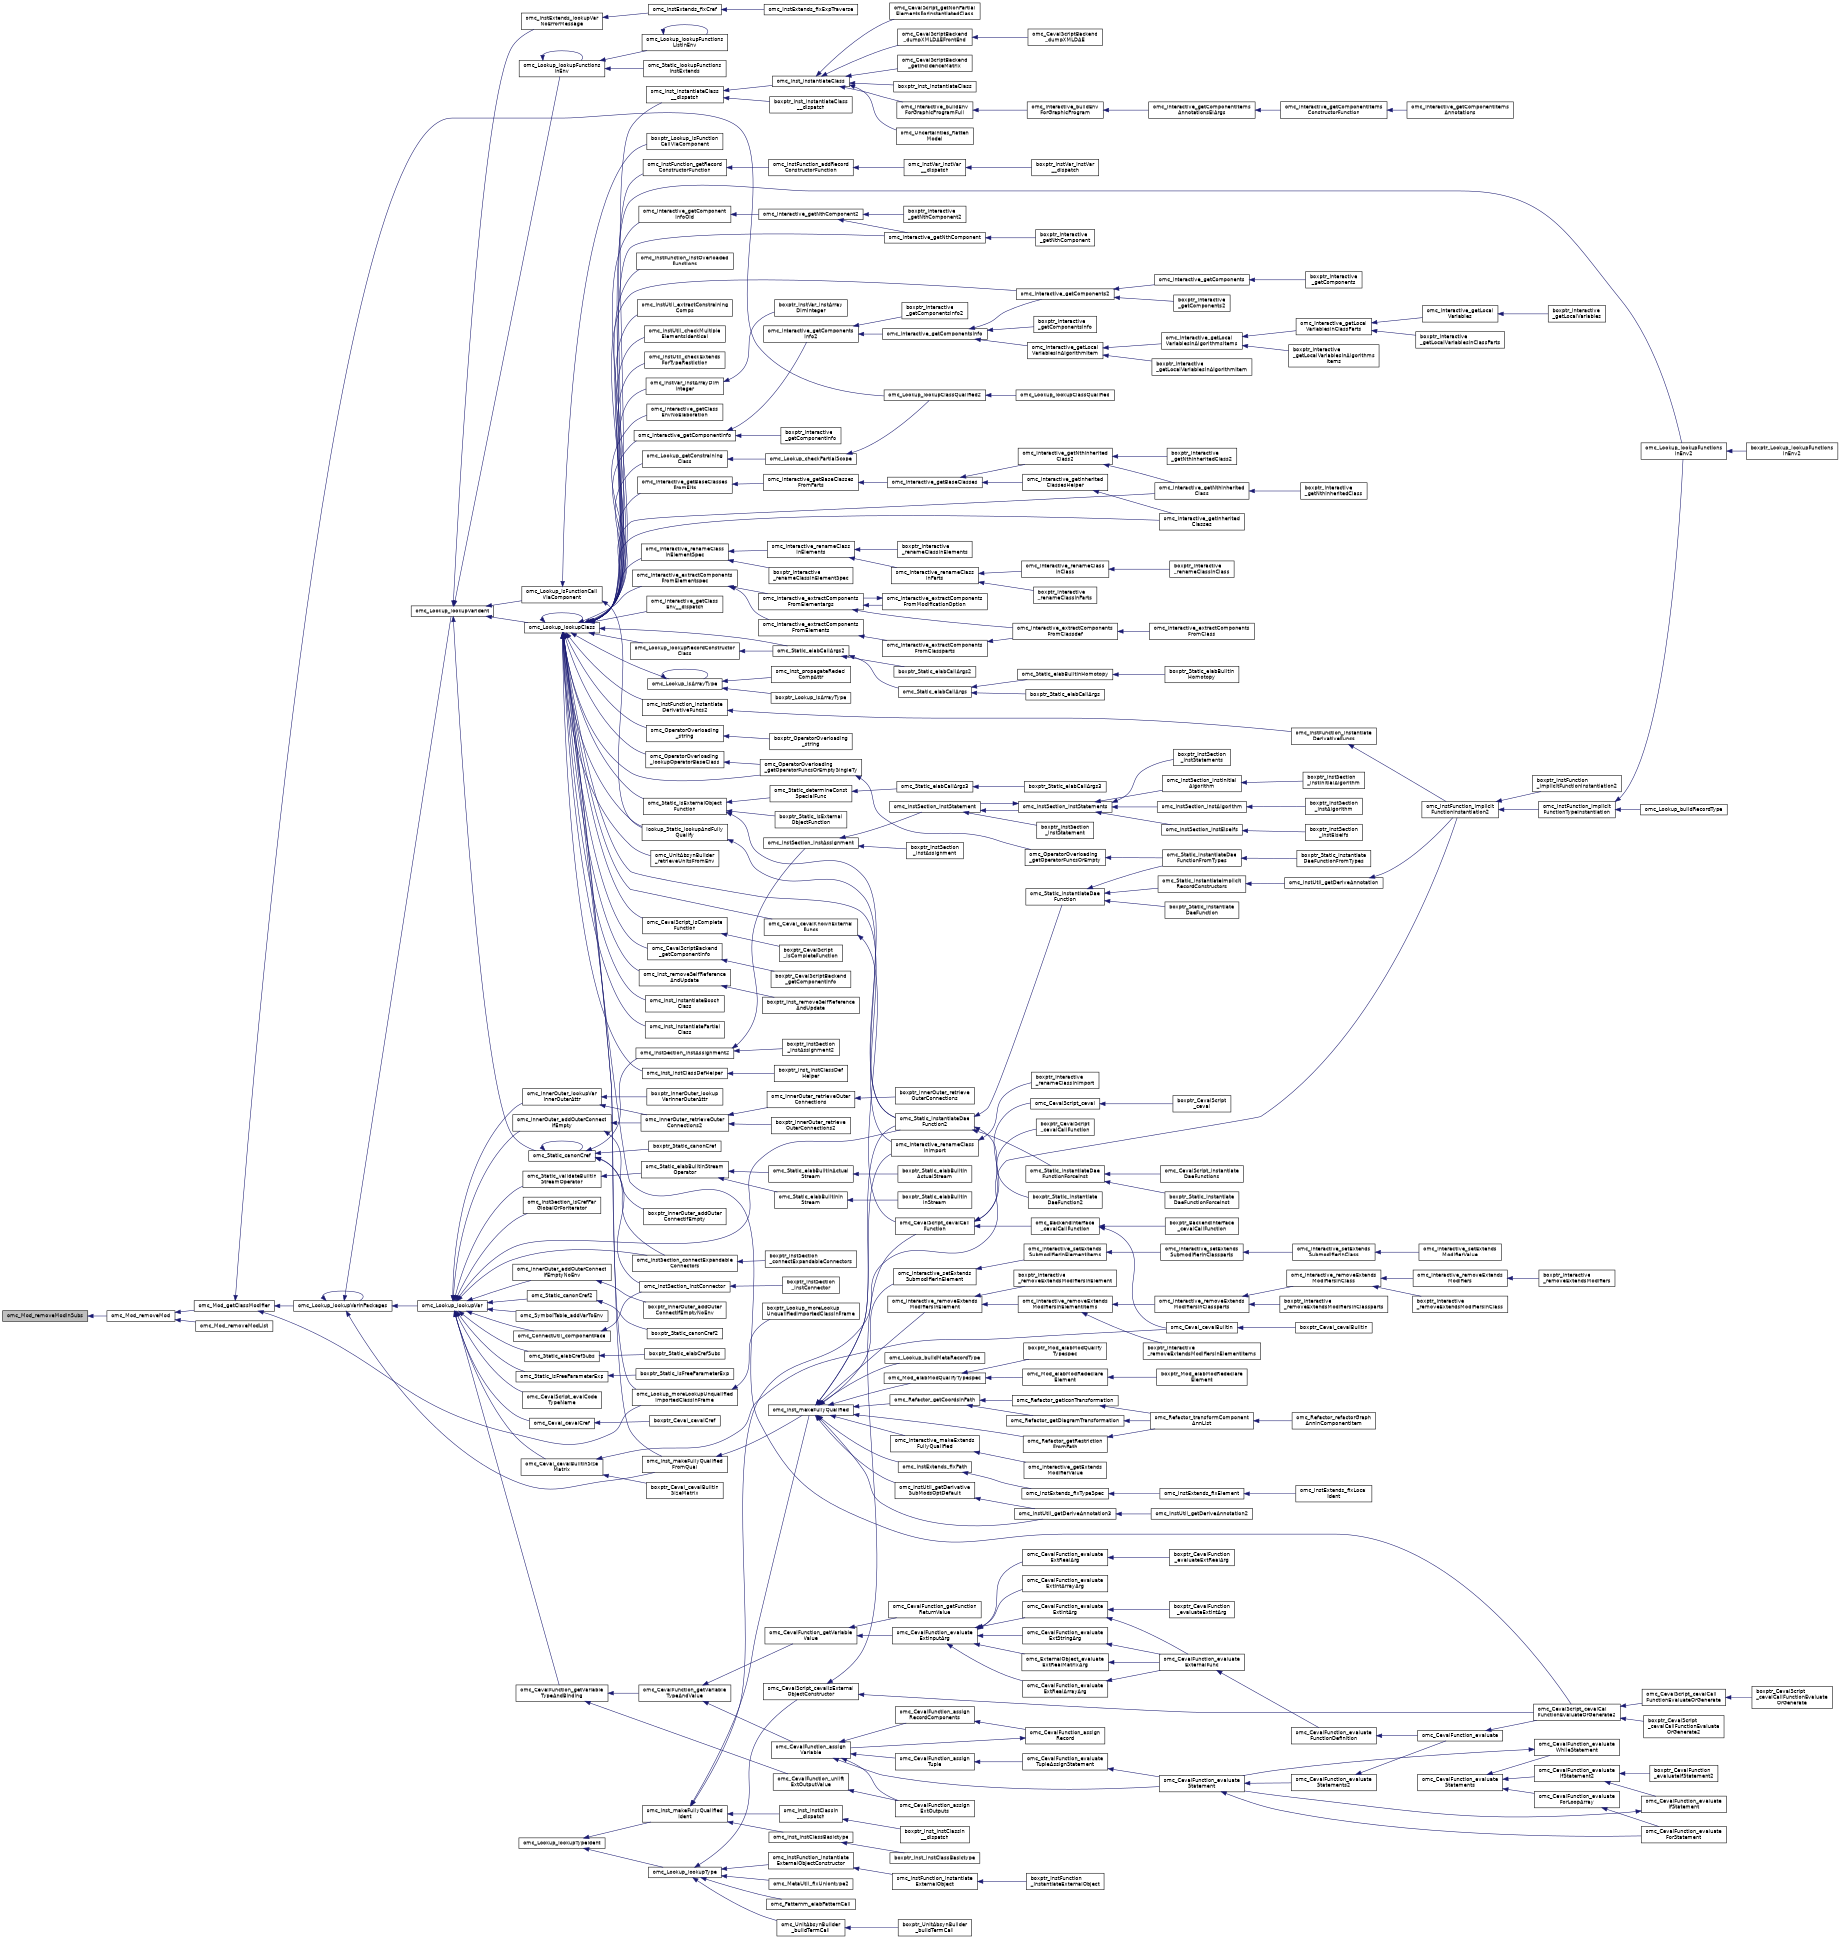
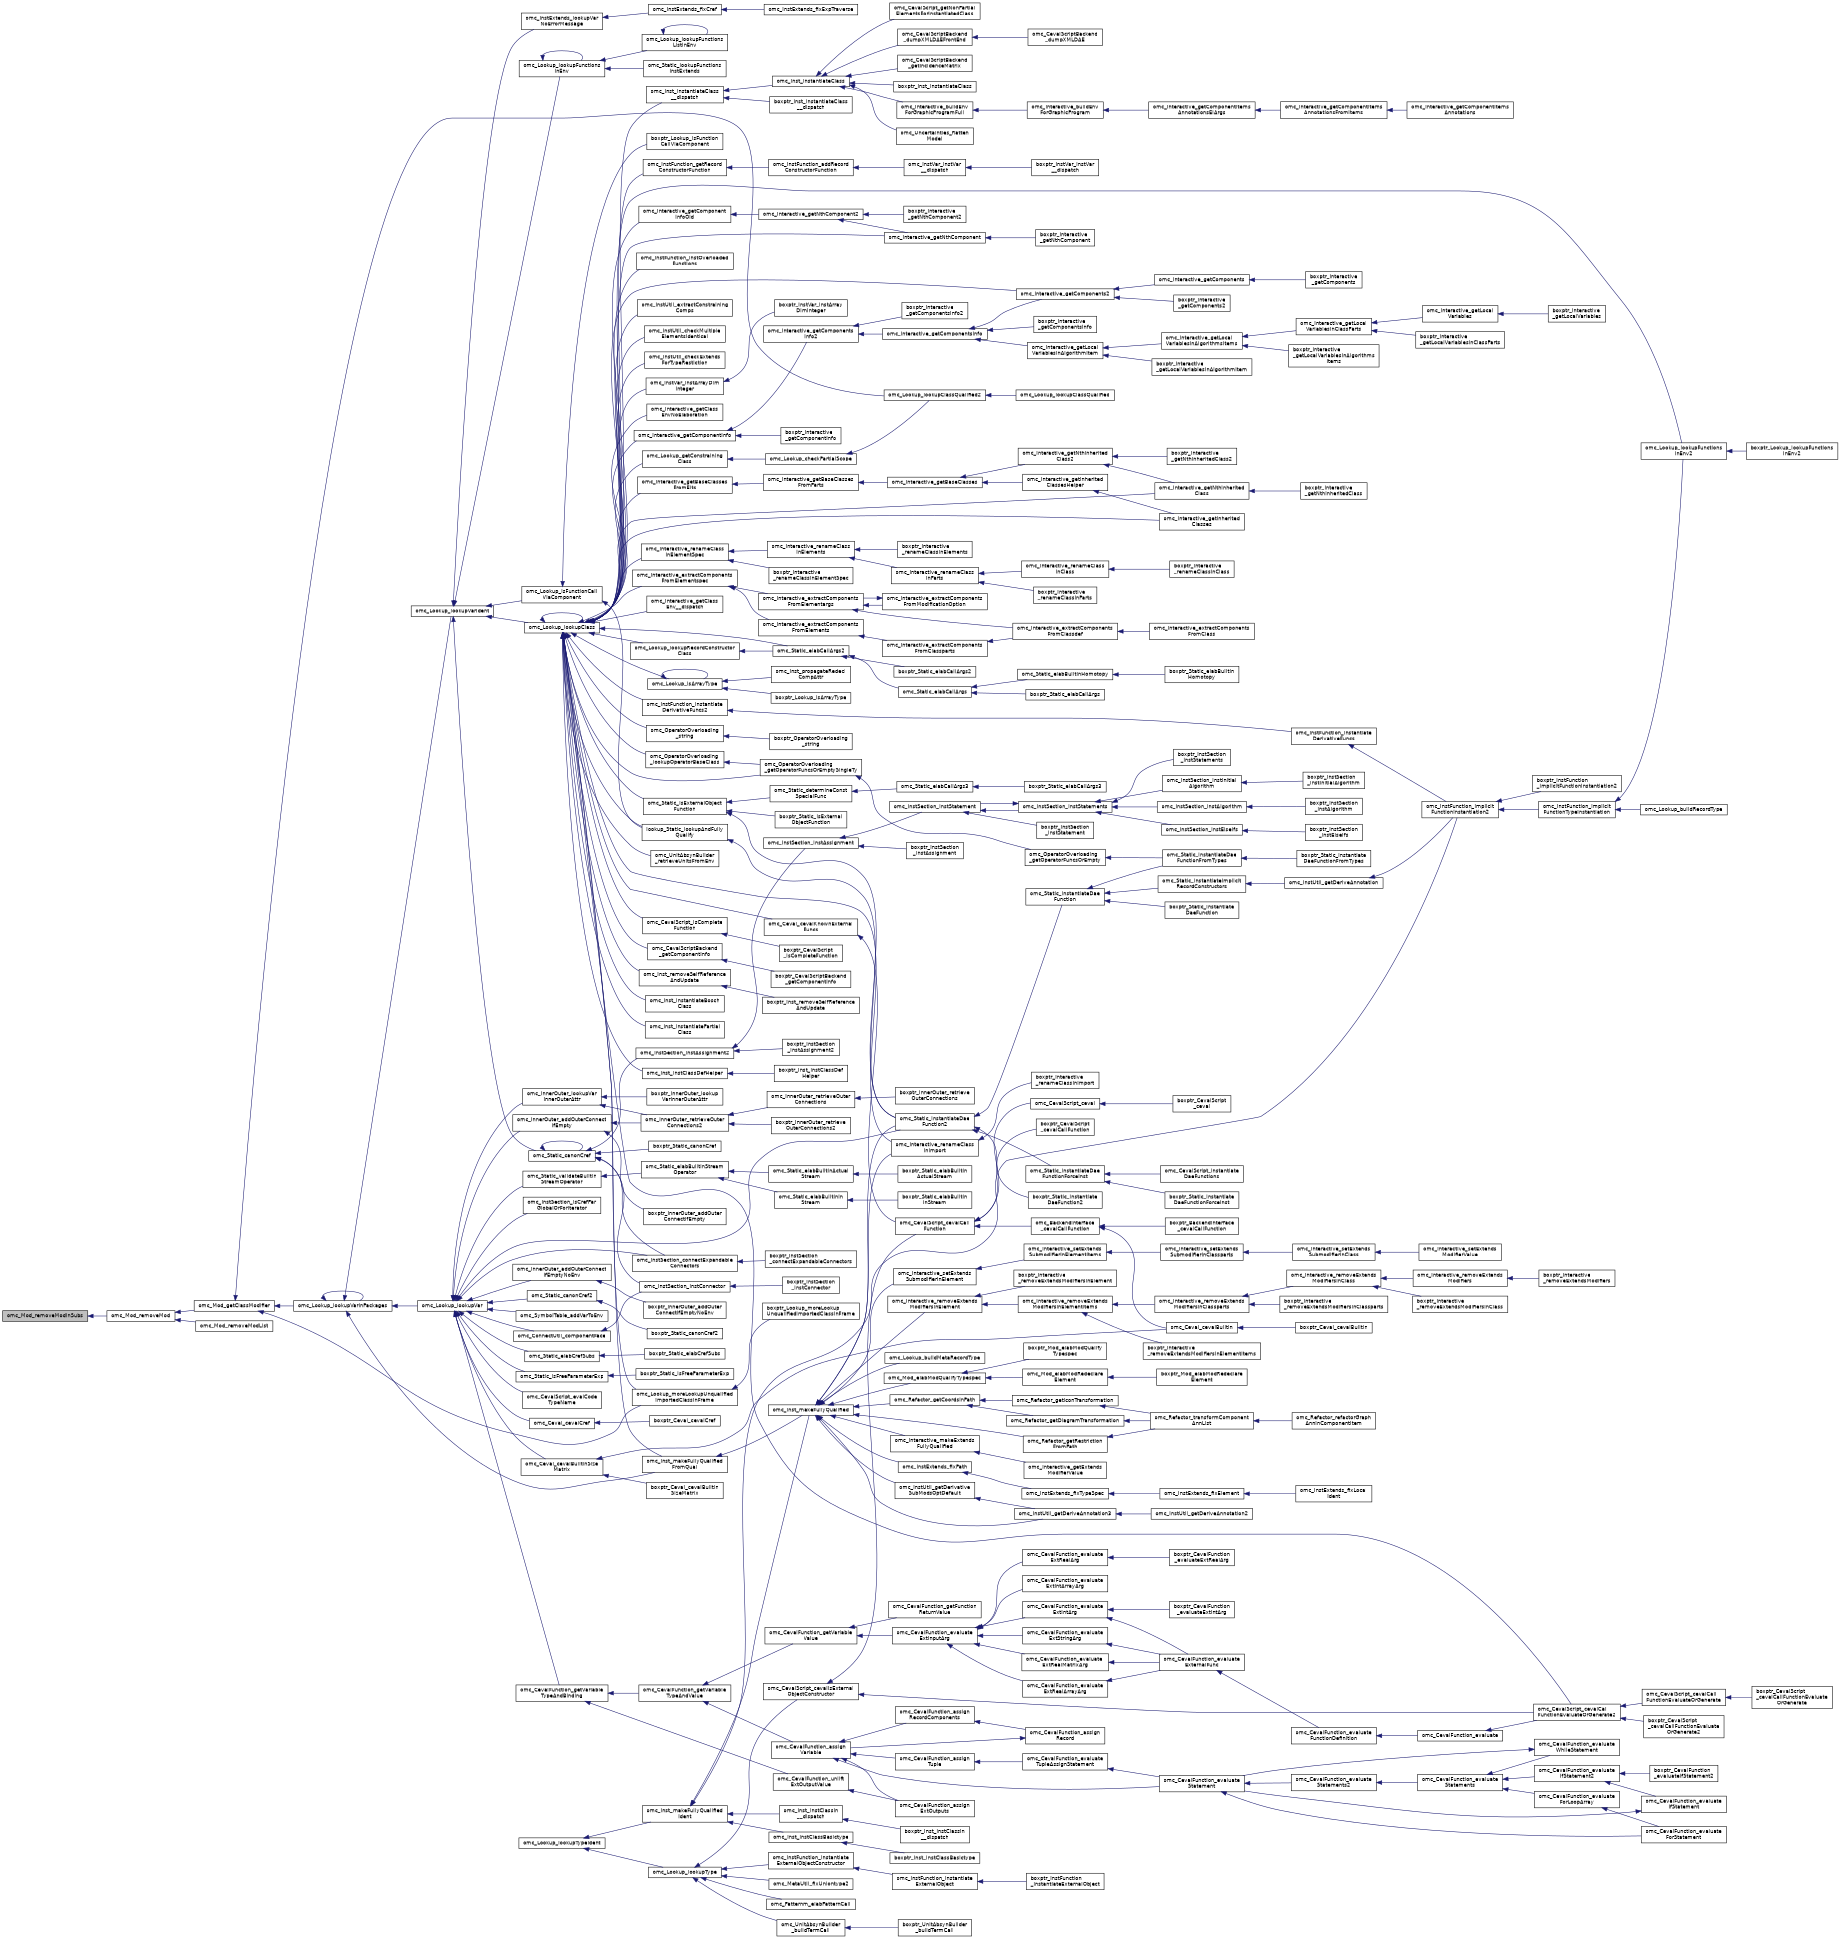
node "omc_Interactive_getComponentitems ConstructorFunction": label "omc_Interactive_getComponentitems ConstructorFunction" -> "omc_Interactive_getComponentitems AnnotationsFromItems"
node "omc_ExternalObject_evaluate ExtRealMatrixArg": label "omc_ExternalObject_evaluate ExtRealMatrixArg" -> "omc_CevalFunction_evaluate ExtRealMatrixArg"
edge "omc_CevalFunction_evaluate" -> "omc_CevalFunction_evaluate Statements2": now "omc_CevalFunction_evaluate Statements" -> "omc_CevalFunction_evaluate Statements2"
